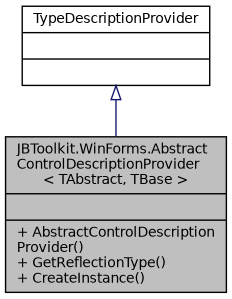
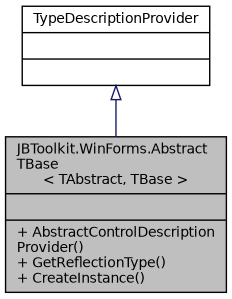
node "JBToolkit.WinForms.Abstract": text "ControlDescriptionProvider" -> "TBase"
